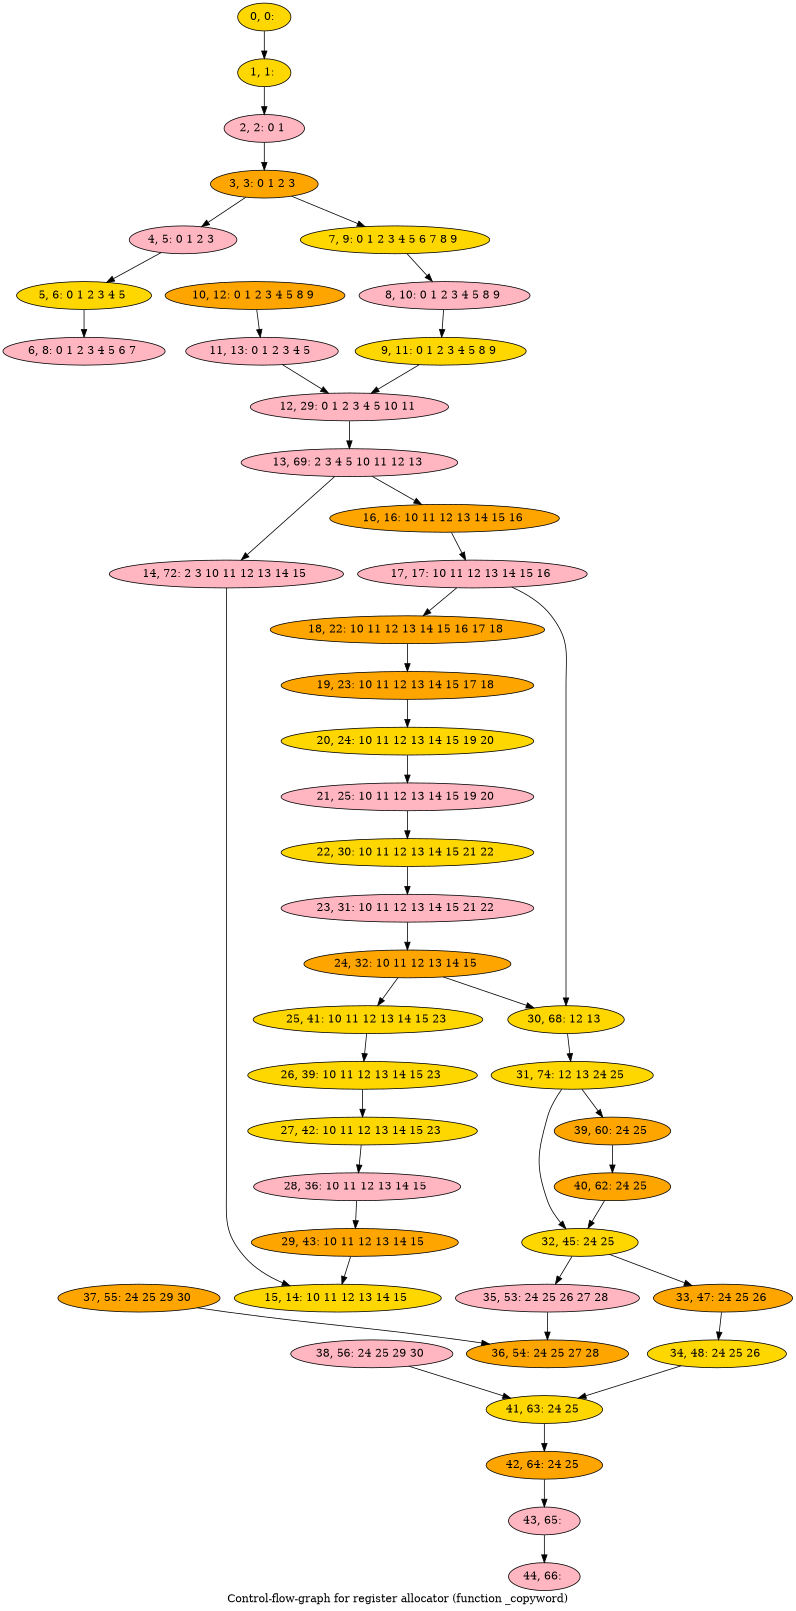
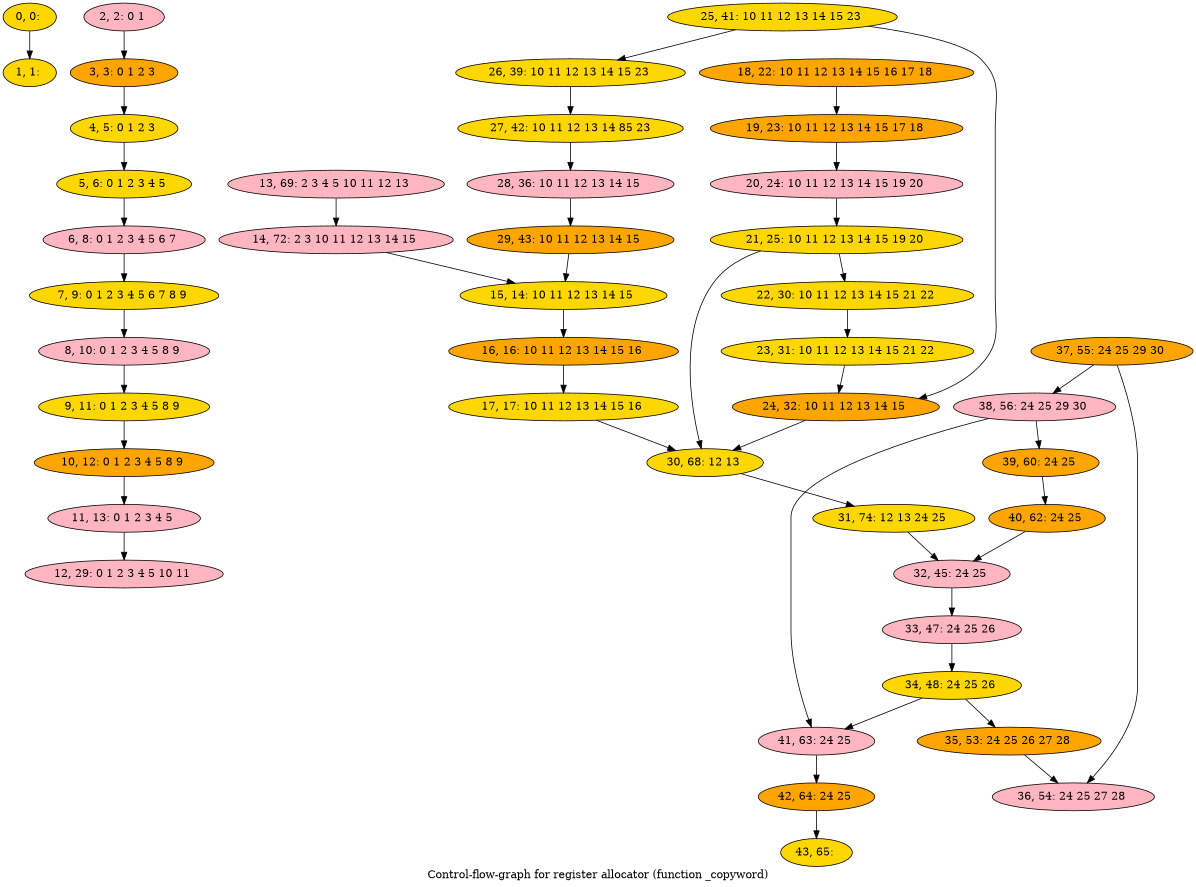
edge "1, 1:" -> "2, 2: 0 1": removed
edge "3, 3: 0 1 2 3" -> "7, 9: 0 1 2 3 4 5 6 7 8 9": now "6, 8: 0 1 2 3 4 5 6 7" -> "7, 9: 0 1 2 3 4 5 6 7 8 9"
node "4, 5: 0 1 2 3": fillcolor lightpink -> gold
edge "21, 25: 10 11 12 13 14 15 19 20" -> "30, 68: 12 13": added
edge "9, 11: 0 1 2 3 4 5 8 9" -> "12, 29: 0 1 2 3 4 5 10 11": now "9, 11: 0 1 2 3 4 5 8 9" -> "10, 12: 0 1 2 3 4 5 8 9"
edge "37, 55: 24 25 29 30" -> "38, 56: 24 25 29 30": added
edge "12, 29: 0 1 2 3 4 5 10 11" -> "13, 69: 2 3 4 5 10 11 12 13": removed
edge "13, 69: 2 3 4 5 10 11 12 13" -> "16, 16: 10 11 12 13 14 15 16": now "15, 14: 10 11 12 13 14 15" -> "16, 16: 10 11 12 13 14 15 16"
node "17, 17: 10 11 12 13 14 15 16": fillcolor lightpink -> gold
edge "17, 17: 10 11 12 13 14 15 16" -> "18, 22: 10 11 12 13 14 15 16 17 18": removed
node "20, 24: 10 11 12 13 14 15 19 20": fillcolor gold -> lightpink
node "21, 25: 10 11 12 13 14 15 19 20": fillcolor lightpink -> gold
node "23, 31: 10 11 12 13 14 15 21 22": fillcolor lightpink -> gold
edge "24, 32: 10 11 12 13 14 15" -> "25, 41: 10 11 12 13 14 15 23": reversed
edge "31, 74: 12 13 24 25" -> "39, 60: 24 25": now "38, 56: 24 25 29 30" -> "39, 60: 24 25"
node "27, 42: 10 11 12 13 14 15 23": label "27, 42: 10 11 12 13 14 15 23" -> "27, 42: 10 11 12 13 14 85 23"
node "32, 45: 24 25": fillcolor gold -> lightpink
edge "32, 45: 24 25" -> "35, 53: 24 25 26 27 28": now "34, 48: 24 25 26" -> "35, 53: 24 25 26 27 28"
node "35, 53: 24 25 26 27 28": fillcolor lightpink -> orange
node "33, 47: 24 25 26": fillcolor orange -> lightpink
node "36, 54: 24 25 27 28": fillcolor orange -> lightpink
node "41, 63: 24 25": fillcolor gold -> lightpink
node "43, 65:": fillcolor lightpink -> gold
node "44, 66:": removed
